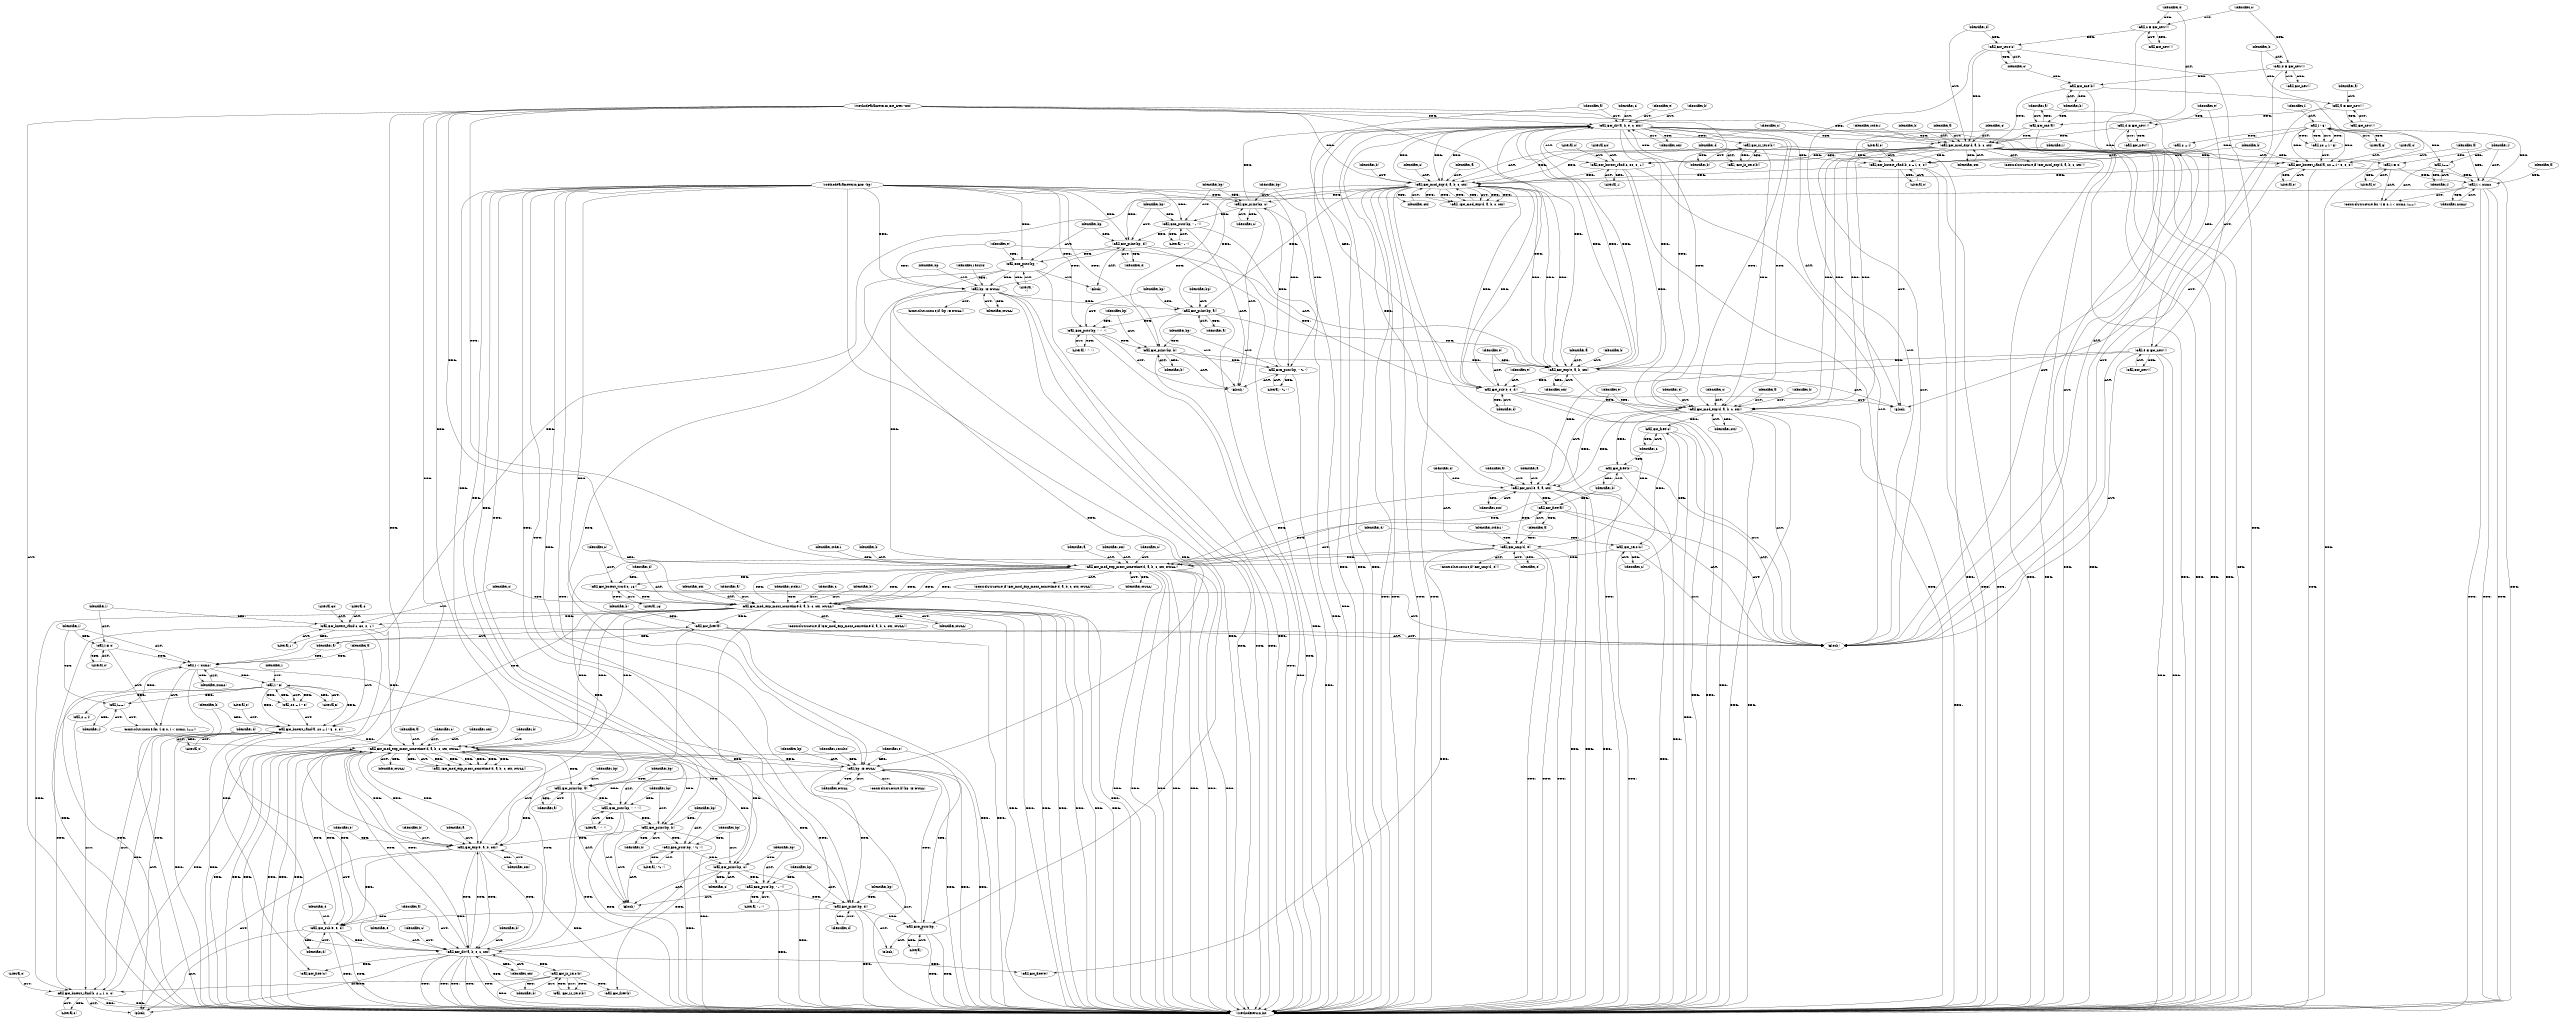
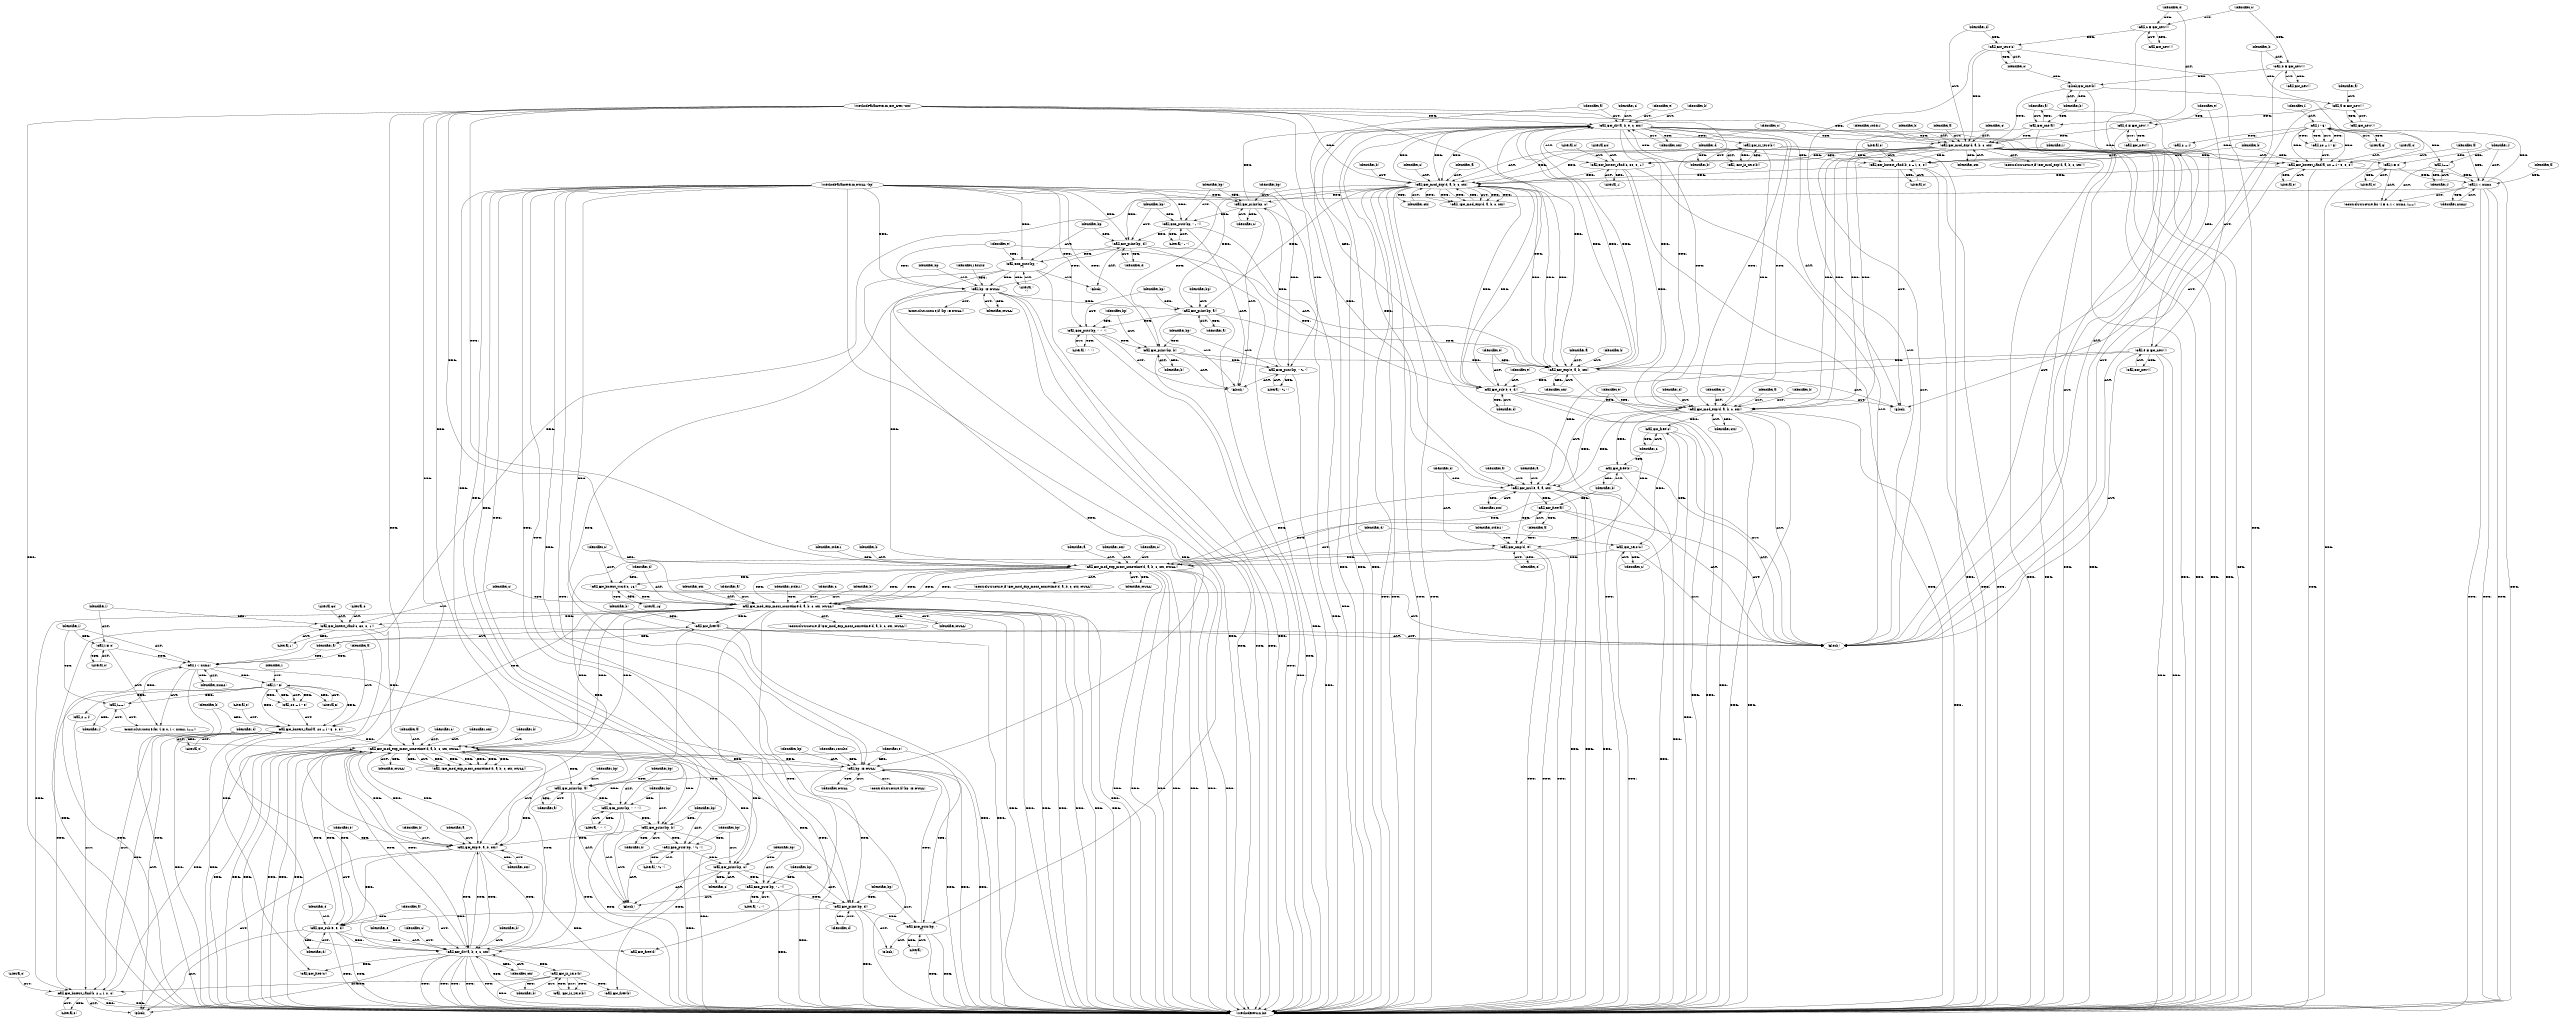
node "(Call,BN_one(b))": label "(Call,BN_one(b))" -> "(Block,BN_one(b))"
edge "(MethodParameterIn,BN_CTX *ctx)" -> "(Call,BN_mul(e, a, a, ctx))": added, label "DDG:"
node "(MethodParameterIn,BIO *bp)": label "(MethodParameterIn,BIO *bp)" -> "(MethodParameterIn,NULL *bp)"
edge "(Call,BN_mul(e, a, a, ctx))" -> "(Call,BN_cmp(d, e))": label "DDG: " -> "CFG: "
edge "(MethodParameterIn,BN_CTX *ctx)" -> "(MethodReturn,int)": label "AST: " -> "DDG: "
node "(ControlStructure,if (BN_cmp(d, e)))": removed
edge "(Call,BN_bntest_word(c, 16))" -> "(Literal,16)": label "DDG: " -> "CFG: "
edge "(Literal,16)" -> "(Call,BN_bntest_word(c, 16))": label "AST: " -> "CFG: "
node "(Call,BN_free(d))": added
node "(Call,BN_free(e))": removed
